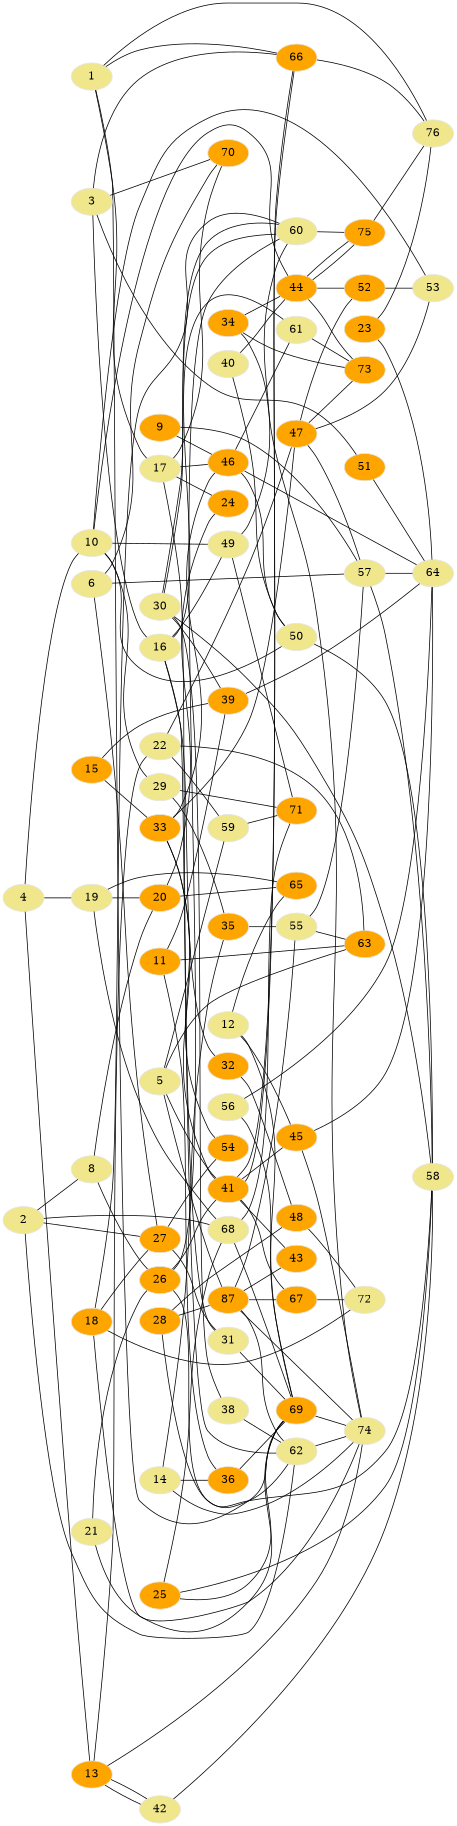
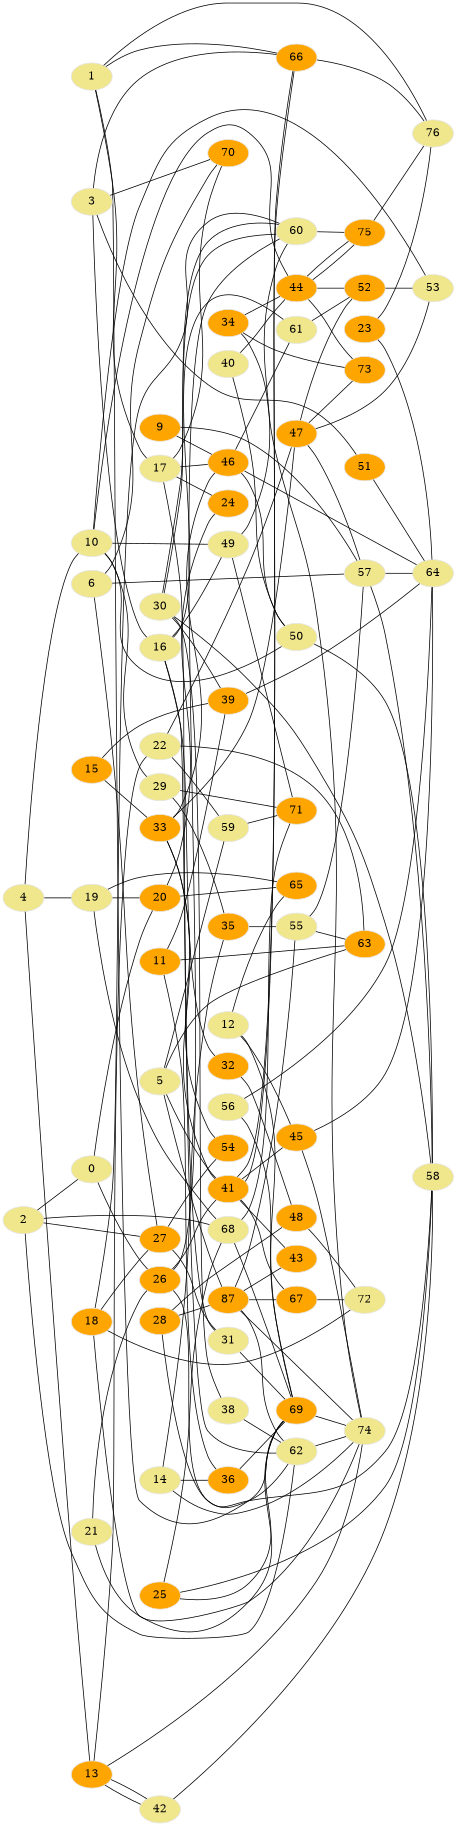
edge "61" -- "73": now "61" -- "52"
node "8": label "8" -> "0"
